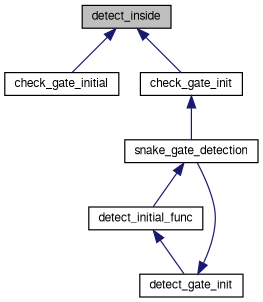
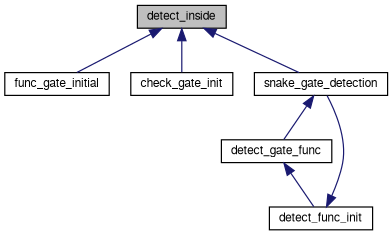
node "check_gate_initial": label "check_gate_initial" -> "func_gate_initial"
edge "snake_gate_detection" -> "check_gate_init": now "snake_gate_detection" -> "detect_inside"
node "detect_initial_func": label "detect_initial_func" -> "detect_gate_func"
node "detect_gate_init": label "detect_gate_init" -> "detect_func_init"
